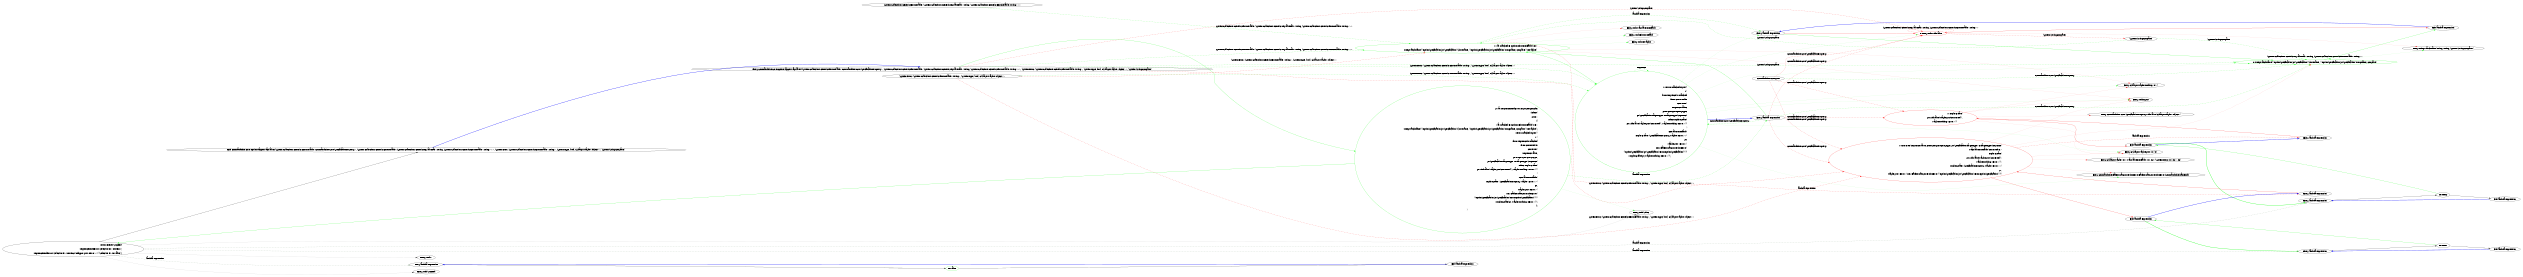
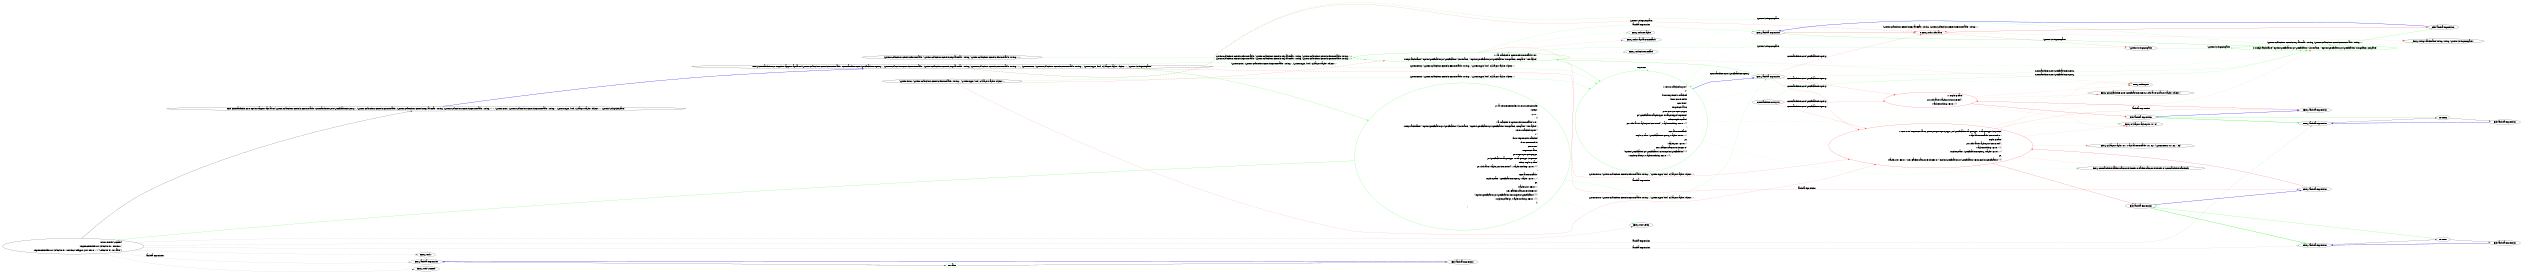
edge "CommandLine.Core.Just" -> "0: Entry Unk.WithValue": removed, label "CommandLine.Core.SpecificationProperty"
node "Entry CSharpx.Maybe.Nothing<T>()": removed
